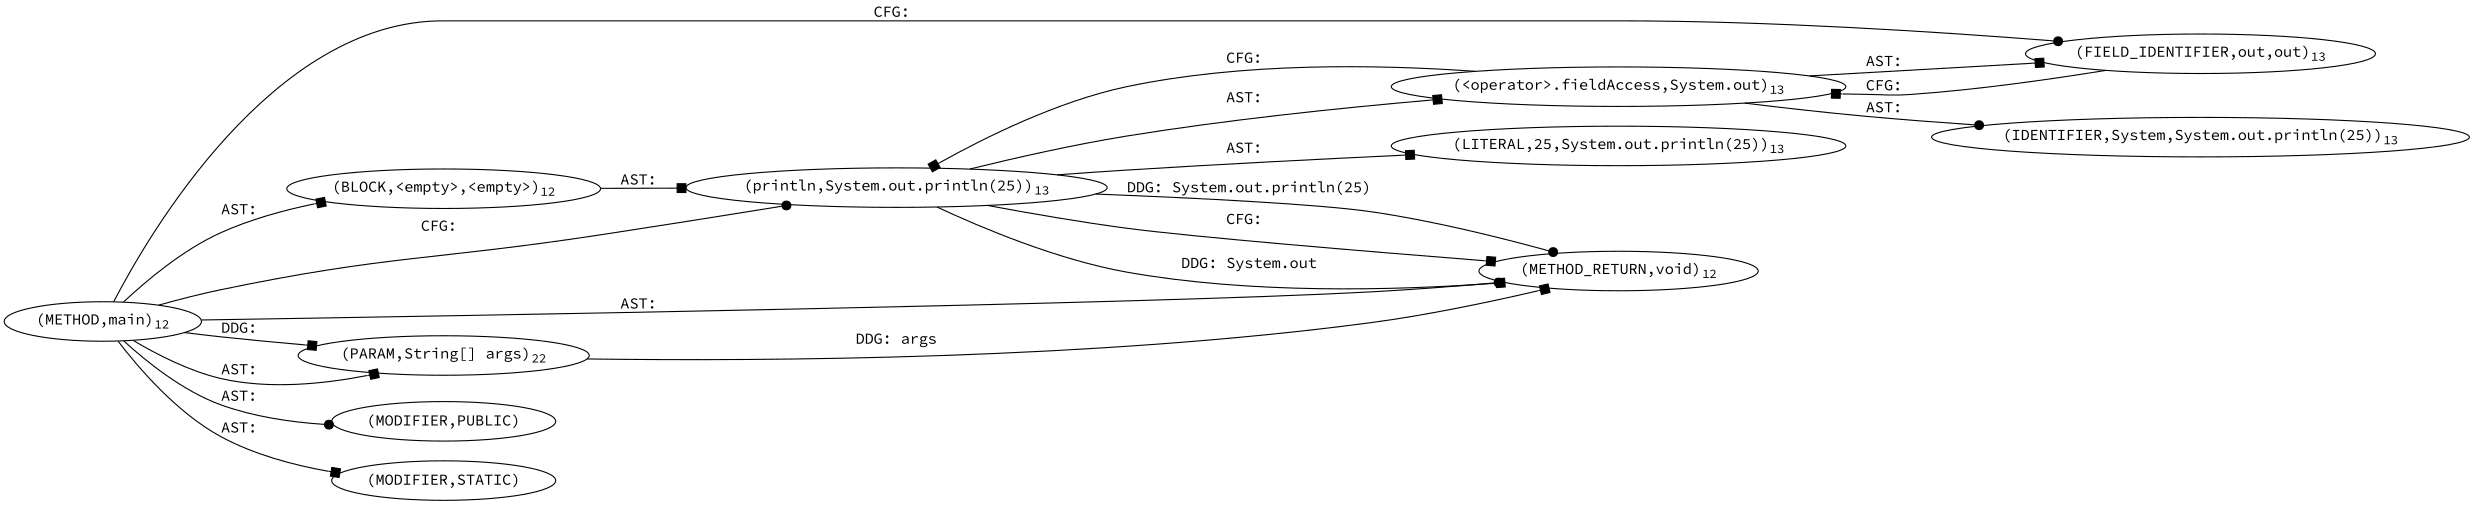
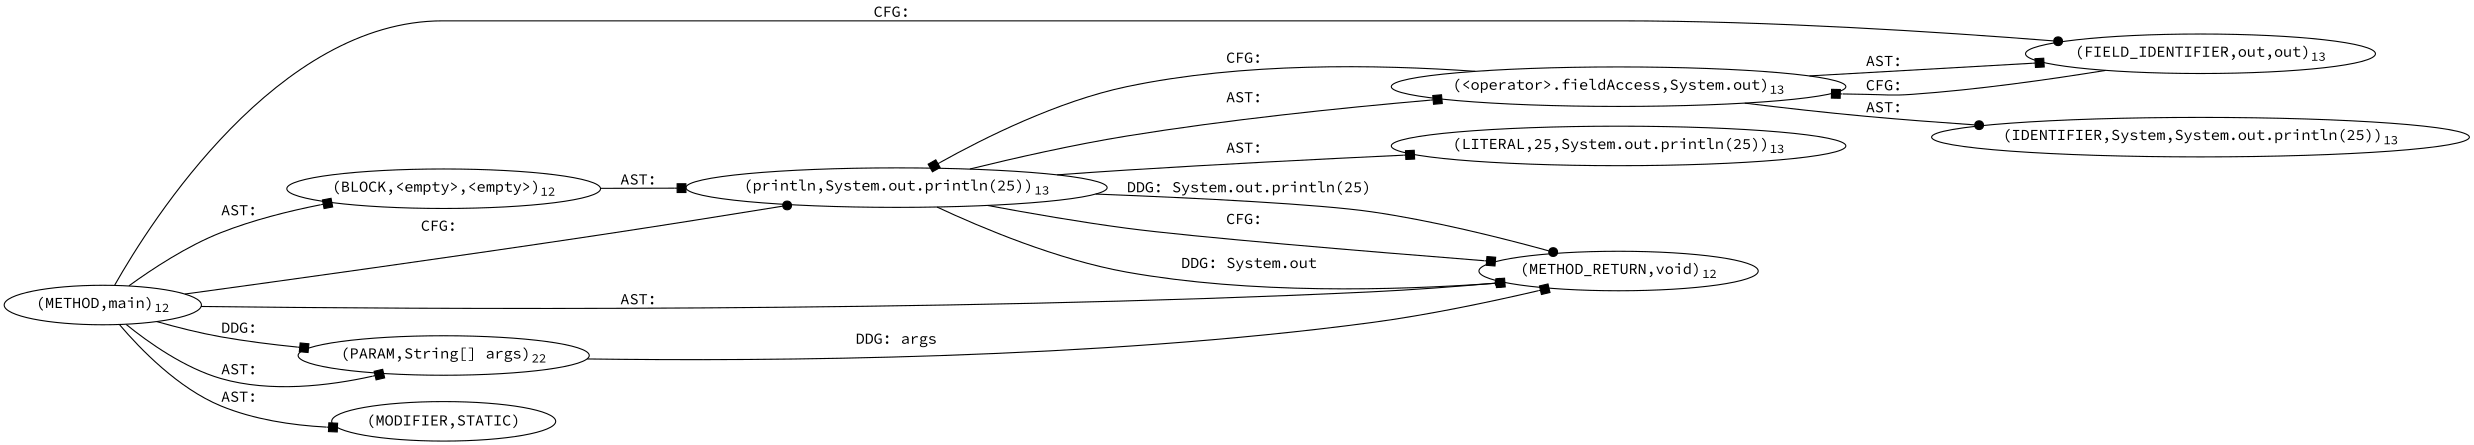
node "(MODIFIER,PUBLIC)": removed
